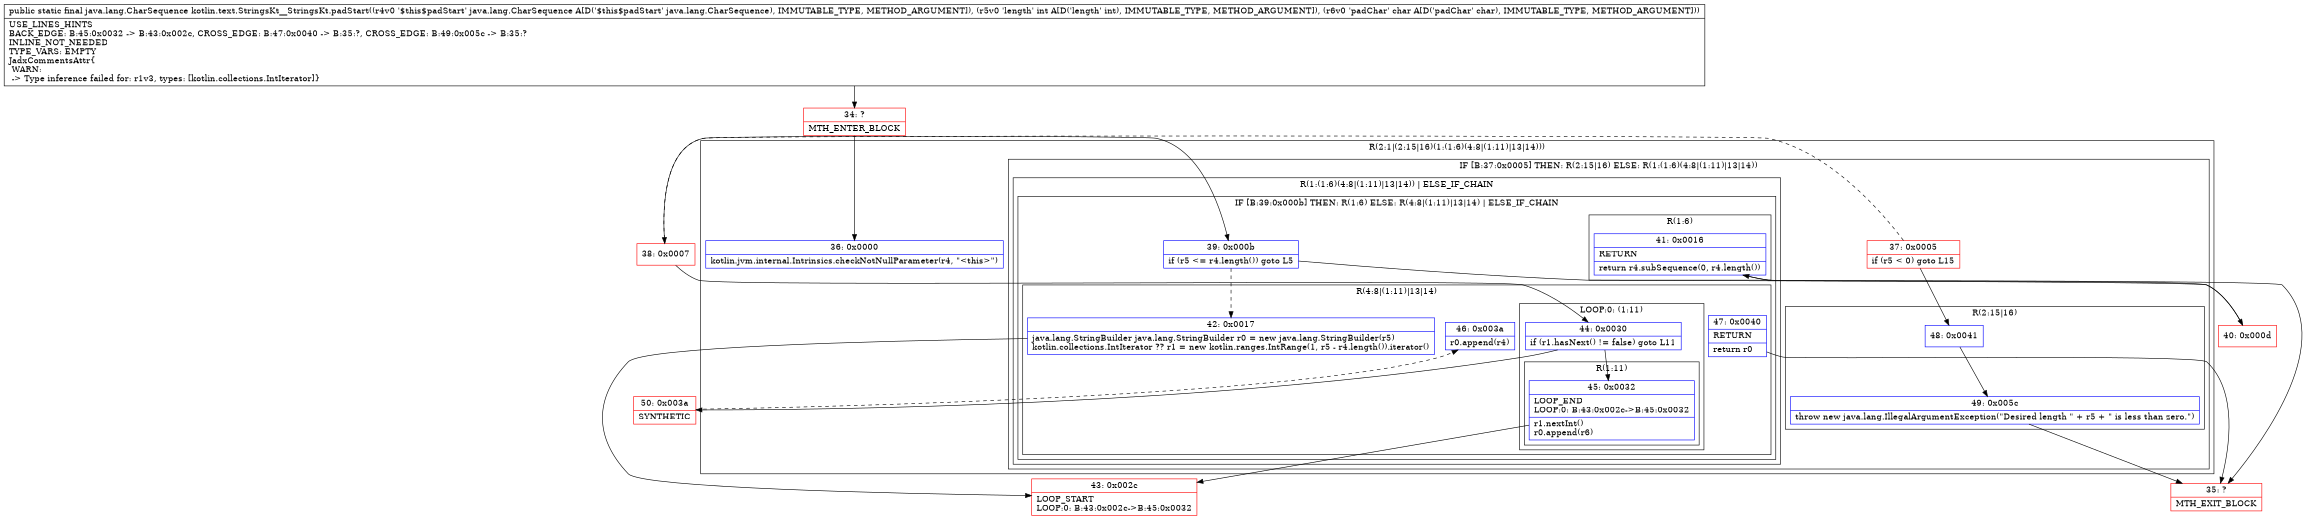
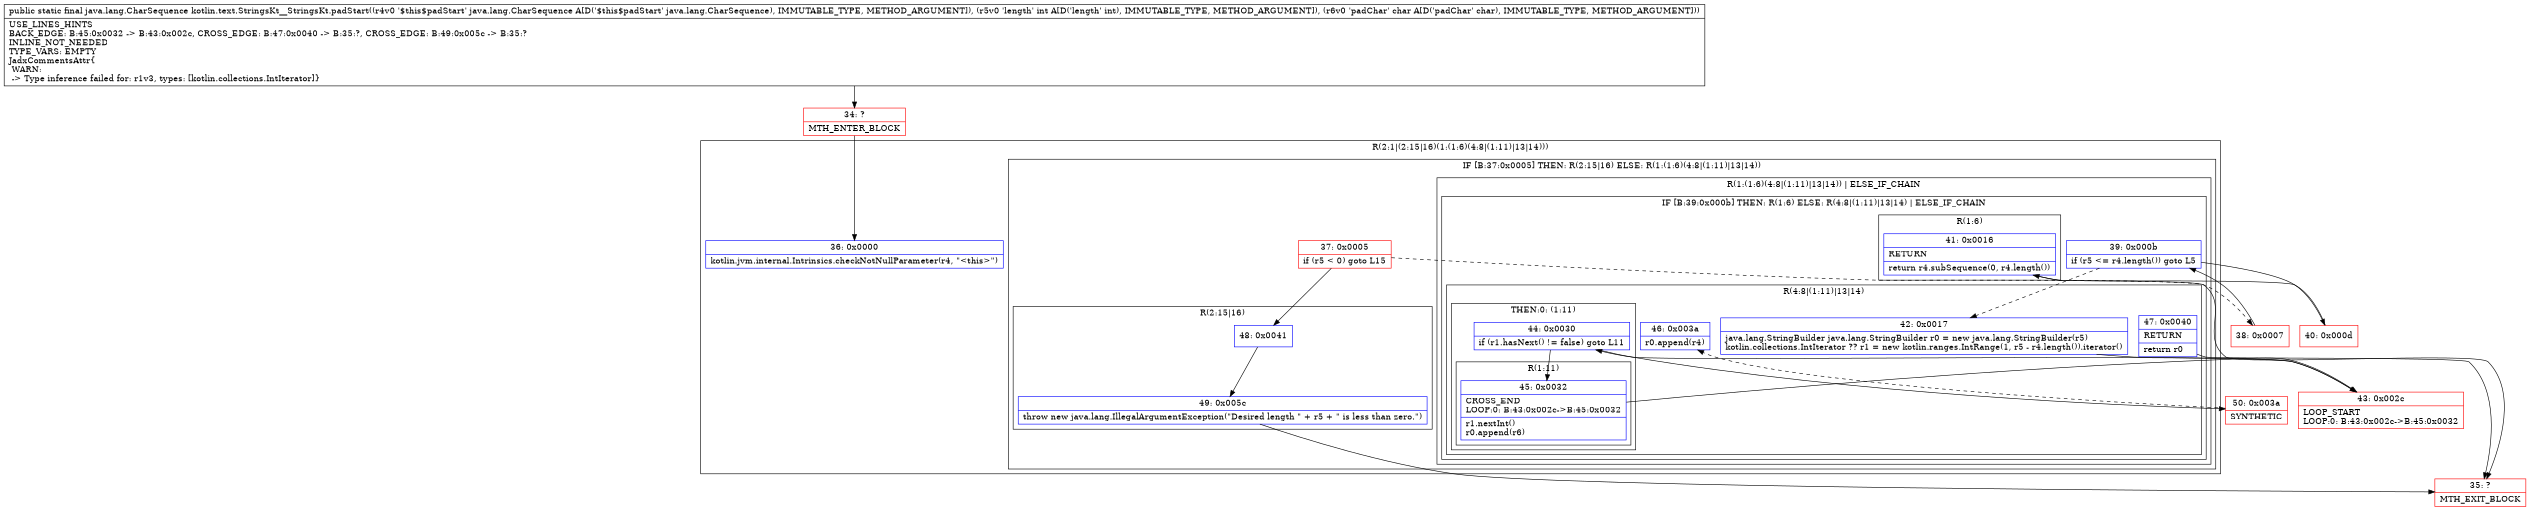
edge "38: 0x0007" -> "44: 0x0030": now "43: 0x002c" -> "44: 0x0030"
cluster "LOOP:0: (1:11)": label "LOOP:0: (1:11)" -> "THEN:0: (1:11)"
node "45: 0x0032": text "LOOP_END" -> "CROSS_END"
